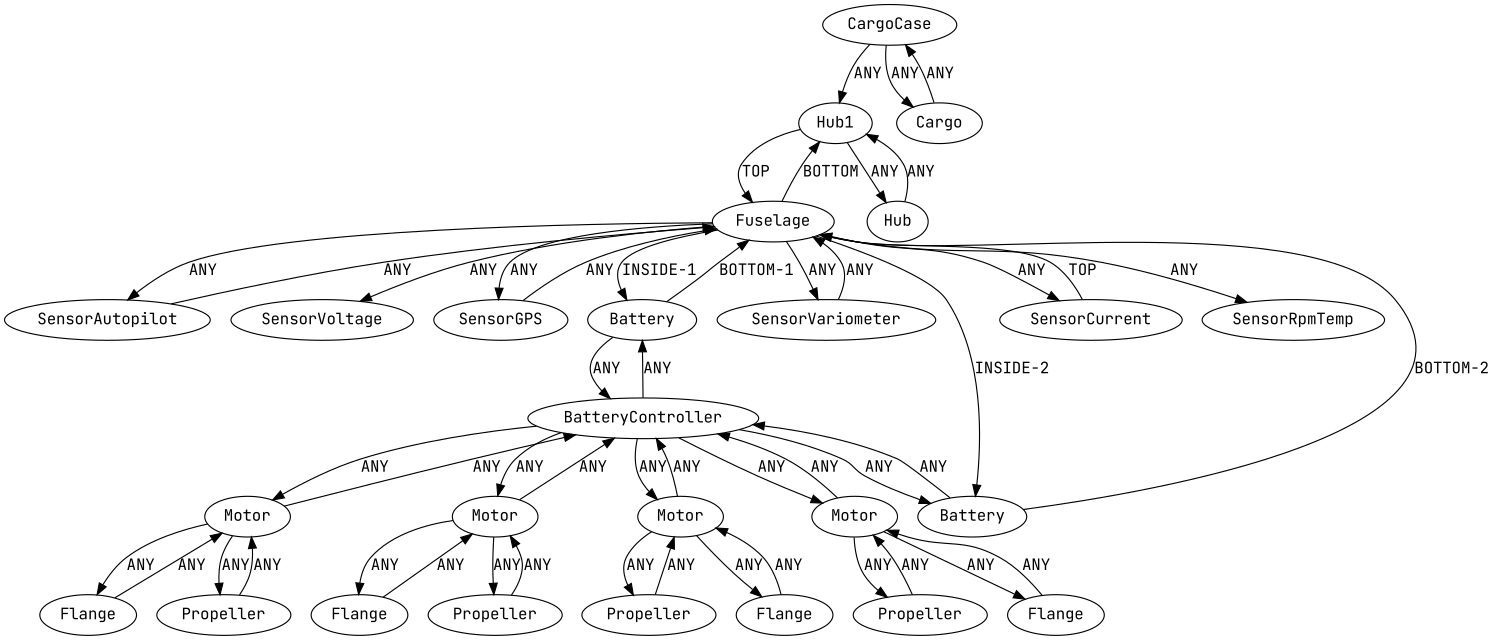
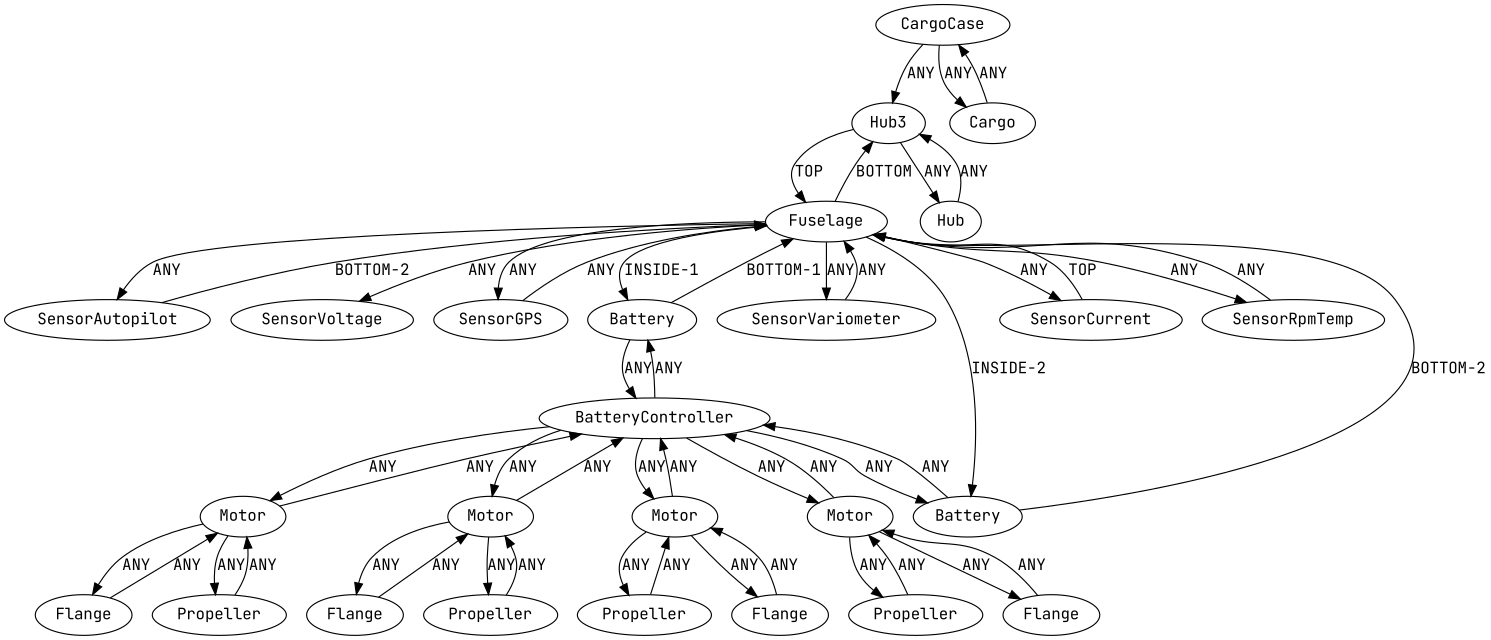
node "Hub1": label "Hub1" -> "Hub3"
edge "SensorRpmTemp" -> "Fuselage": added, label "ANY"
edge "SensorAutopilot" -> "Fuselage": label "ANY" -> "BOTTOM-2"
